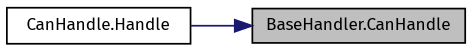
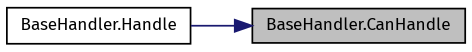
node "CanHandle.Handle": label "CanHandle.Handle" -> "BaseHandler.Handle"
